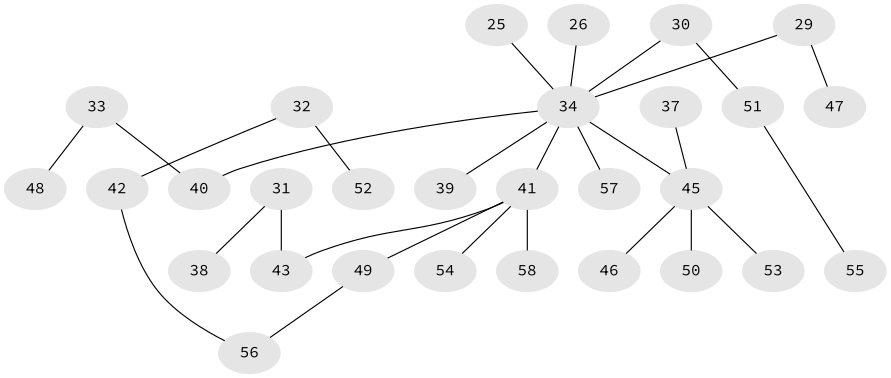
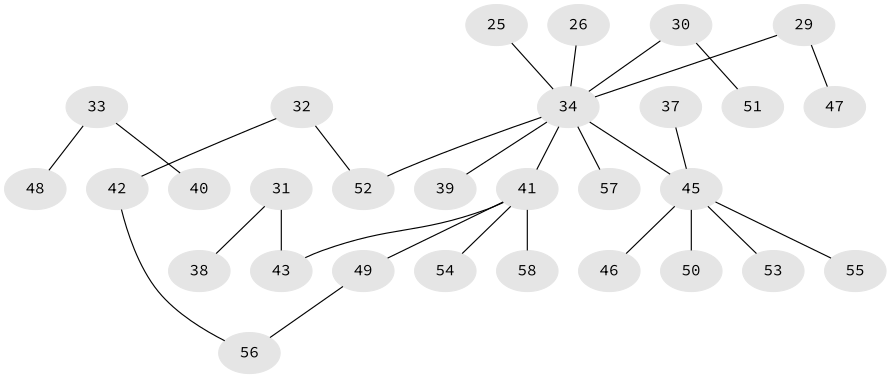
edge "34" -- "40": now "34" -- "52"
edge "51" -- "55": now "45" -- "55"
